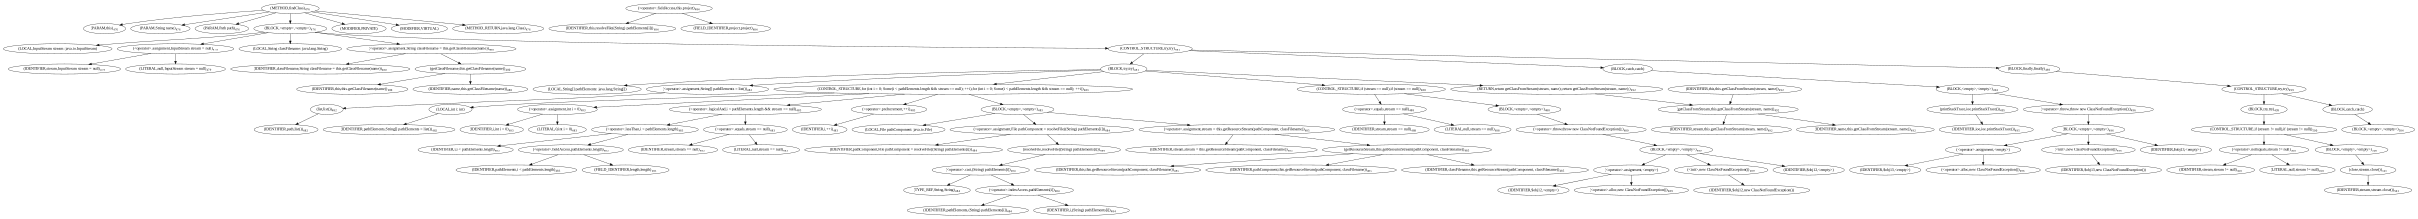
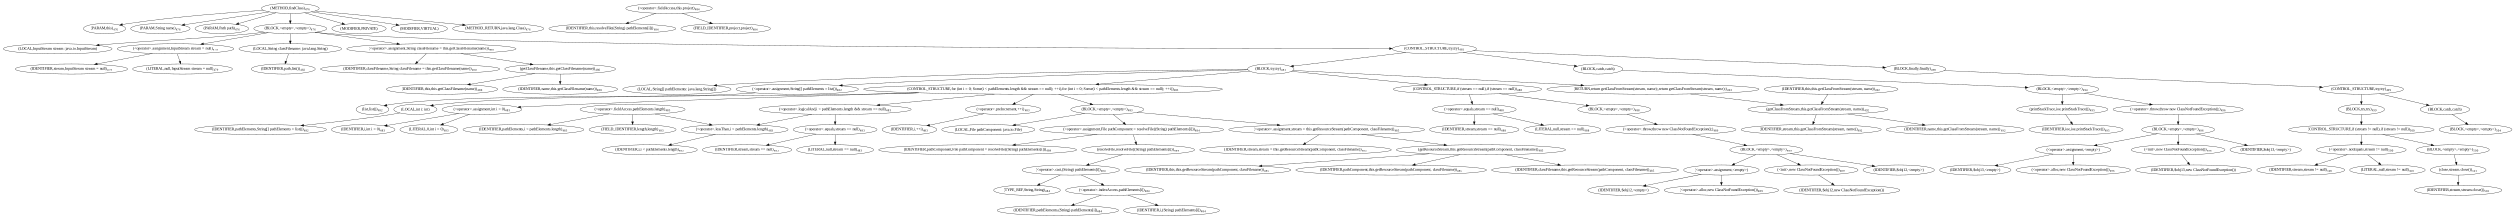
edge "(list,list())" -> "(IDENTIFIER,path,list())": now "(LOCAL,String classFilename: java.lang.String)" -> "(IDENTIFIER,path,list())"
edge "(<operator>.lessThan,i < pathElements.length)" -> "(<operator>.fieldAccess,pathElements.length)": reversed
